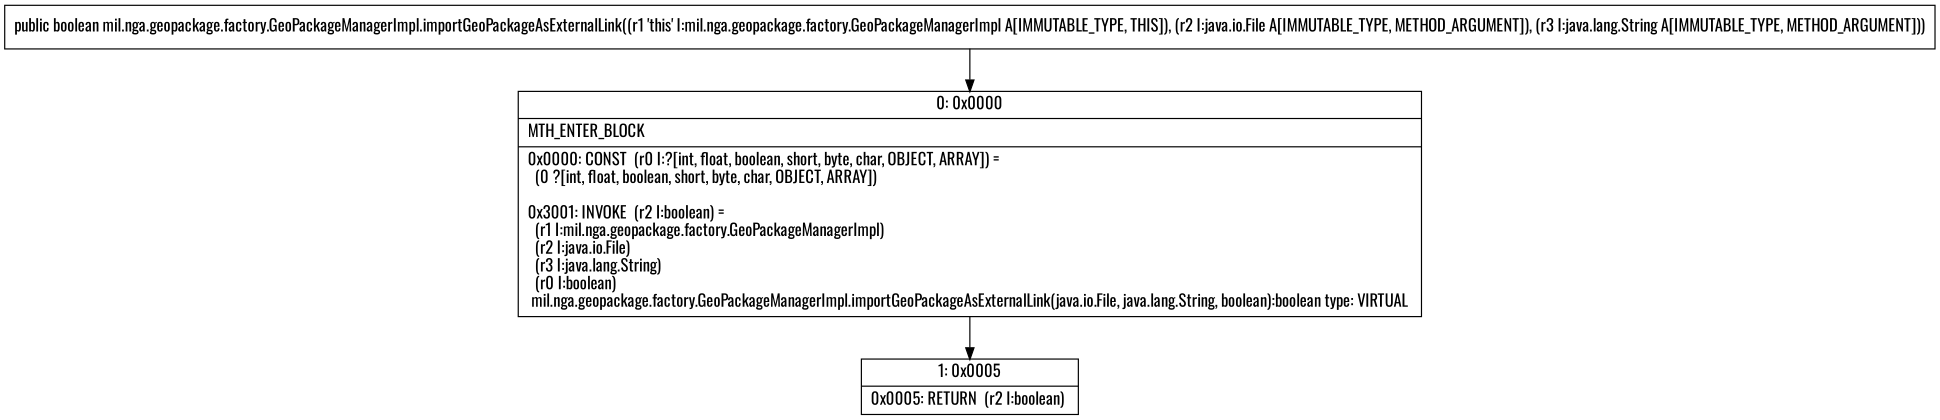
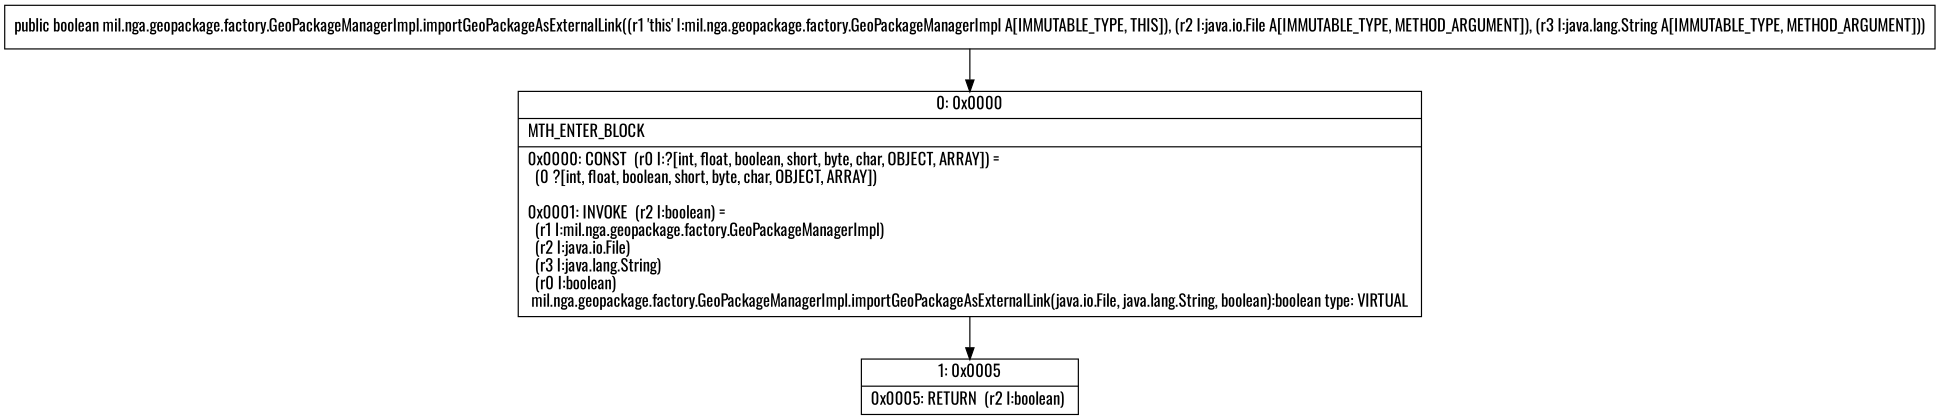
node "0: 0x0000": text "0x3001: INVOKE  (r2 I:boolean) =" -> "0x0001: INVOKE  (r2 I:boolean) ="
